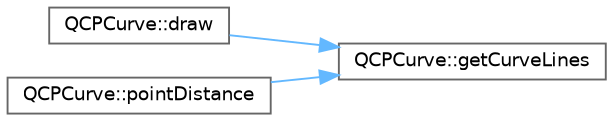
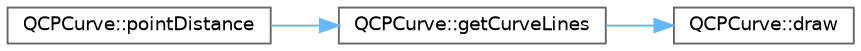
edge "QCPCurve::draw" -> "QCPCurve::getCurveLines": reversed
